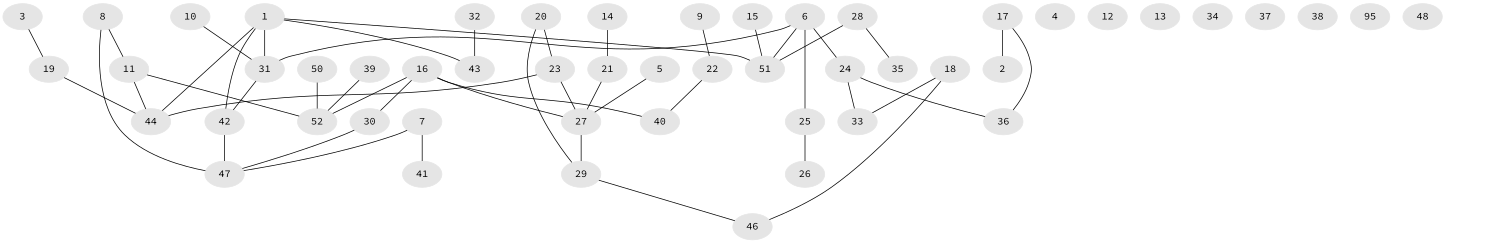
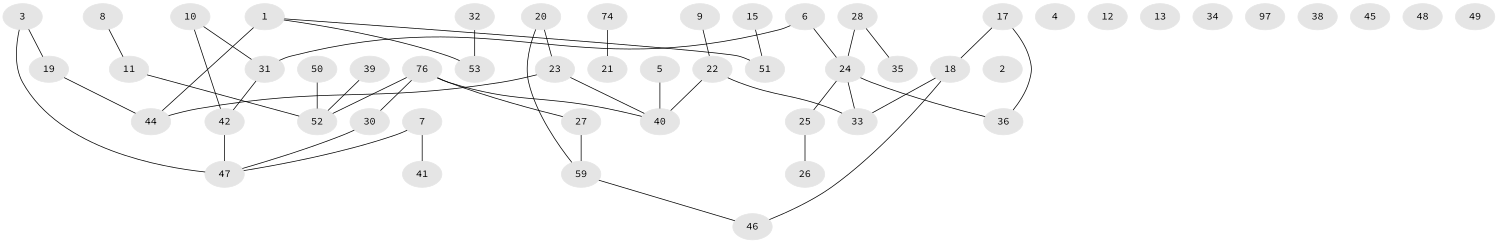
node "14": label "14" -> "74"
node "37": label "37" -> "97"
node "95": label "95" -> "45"
node "49": added
edge "1" -- "31": removed
edge "6" -- "51": removed
edge "28" -- "51": now "28" -- "24"
edge "17" -- "2": now "17" -- "18"
edge "1" -- "42": now "10" -- "42"
node "16": label "16" -> "76"
node "43": label "43" -> "53"
edge "6" -- "25": now "24" -- "25"
edge "22" -- "33": added
edge "11" -- "44": removed
edge "23" -- "27": now "23" -- "40"
edge "21" -- "27": removed
edge "5" -- "27": now "5" -- "40"
edge "8" -- "47": now "3" -- "47"
node "29": label "29" -> "59"
